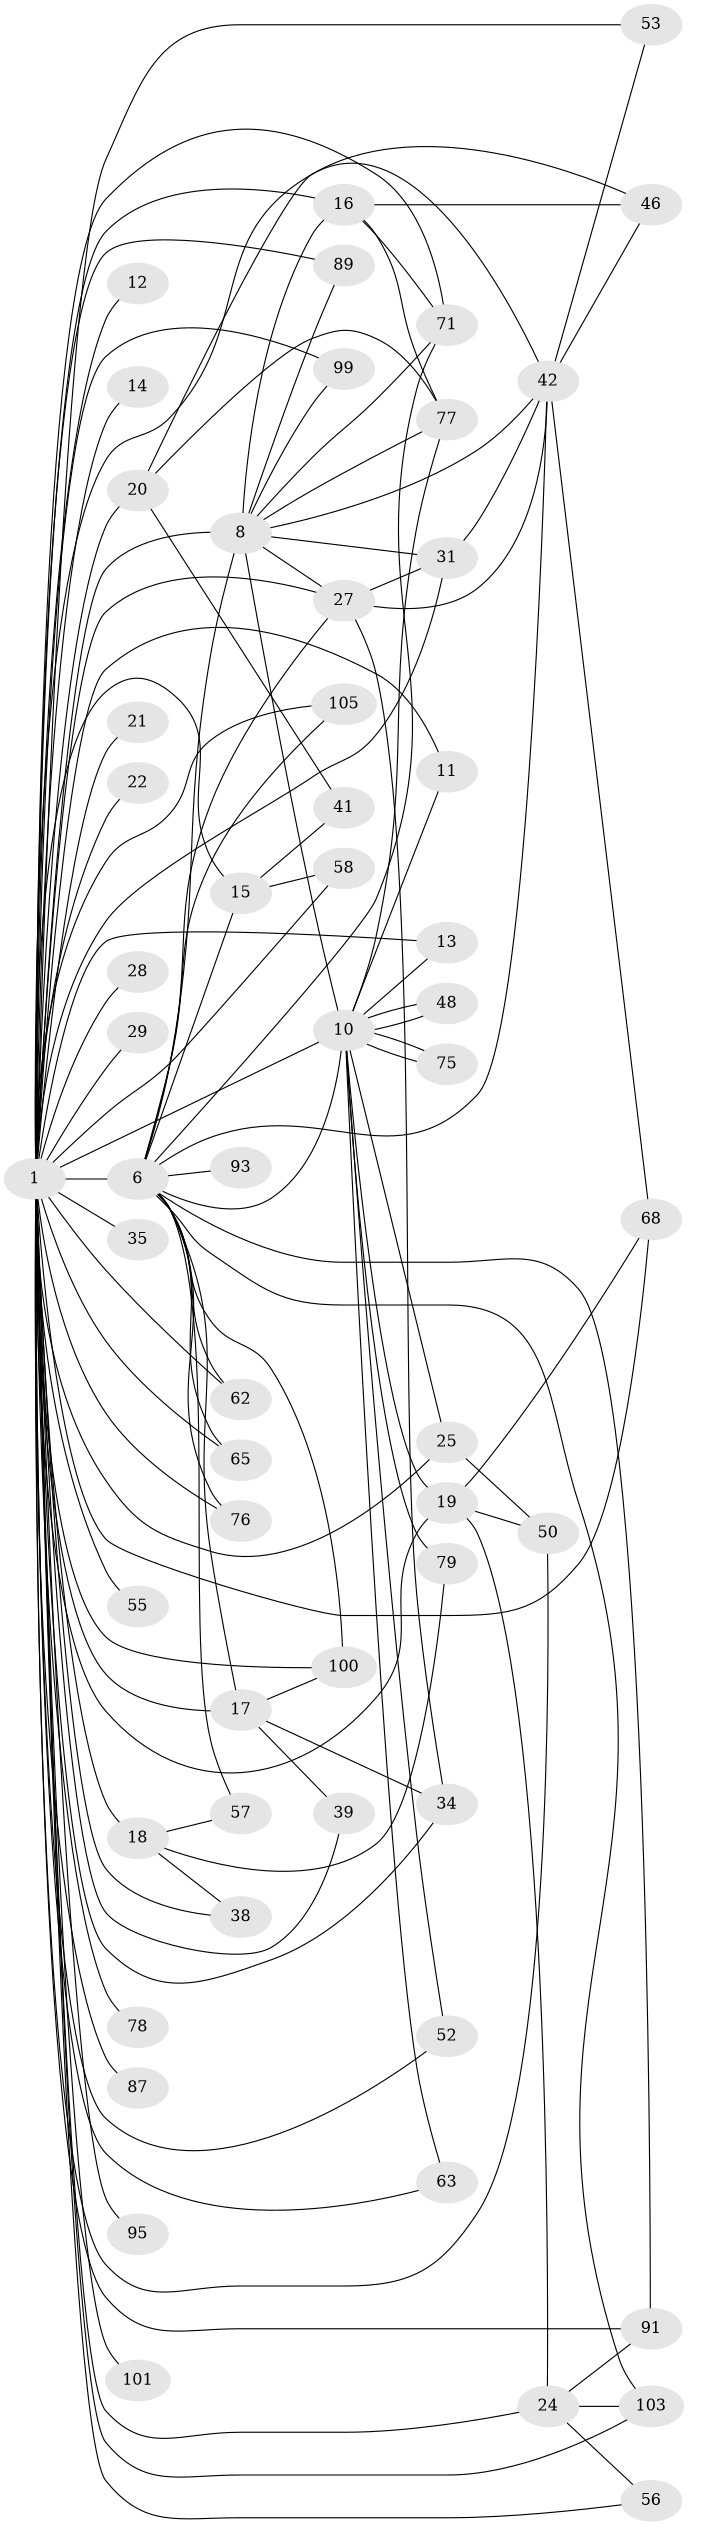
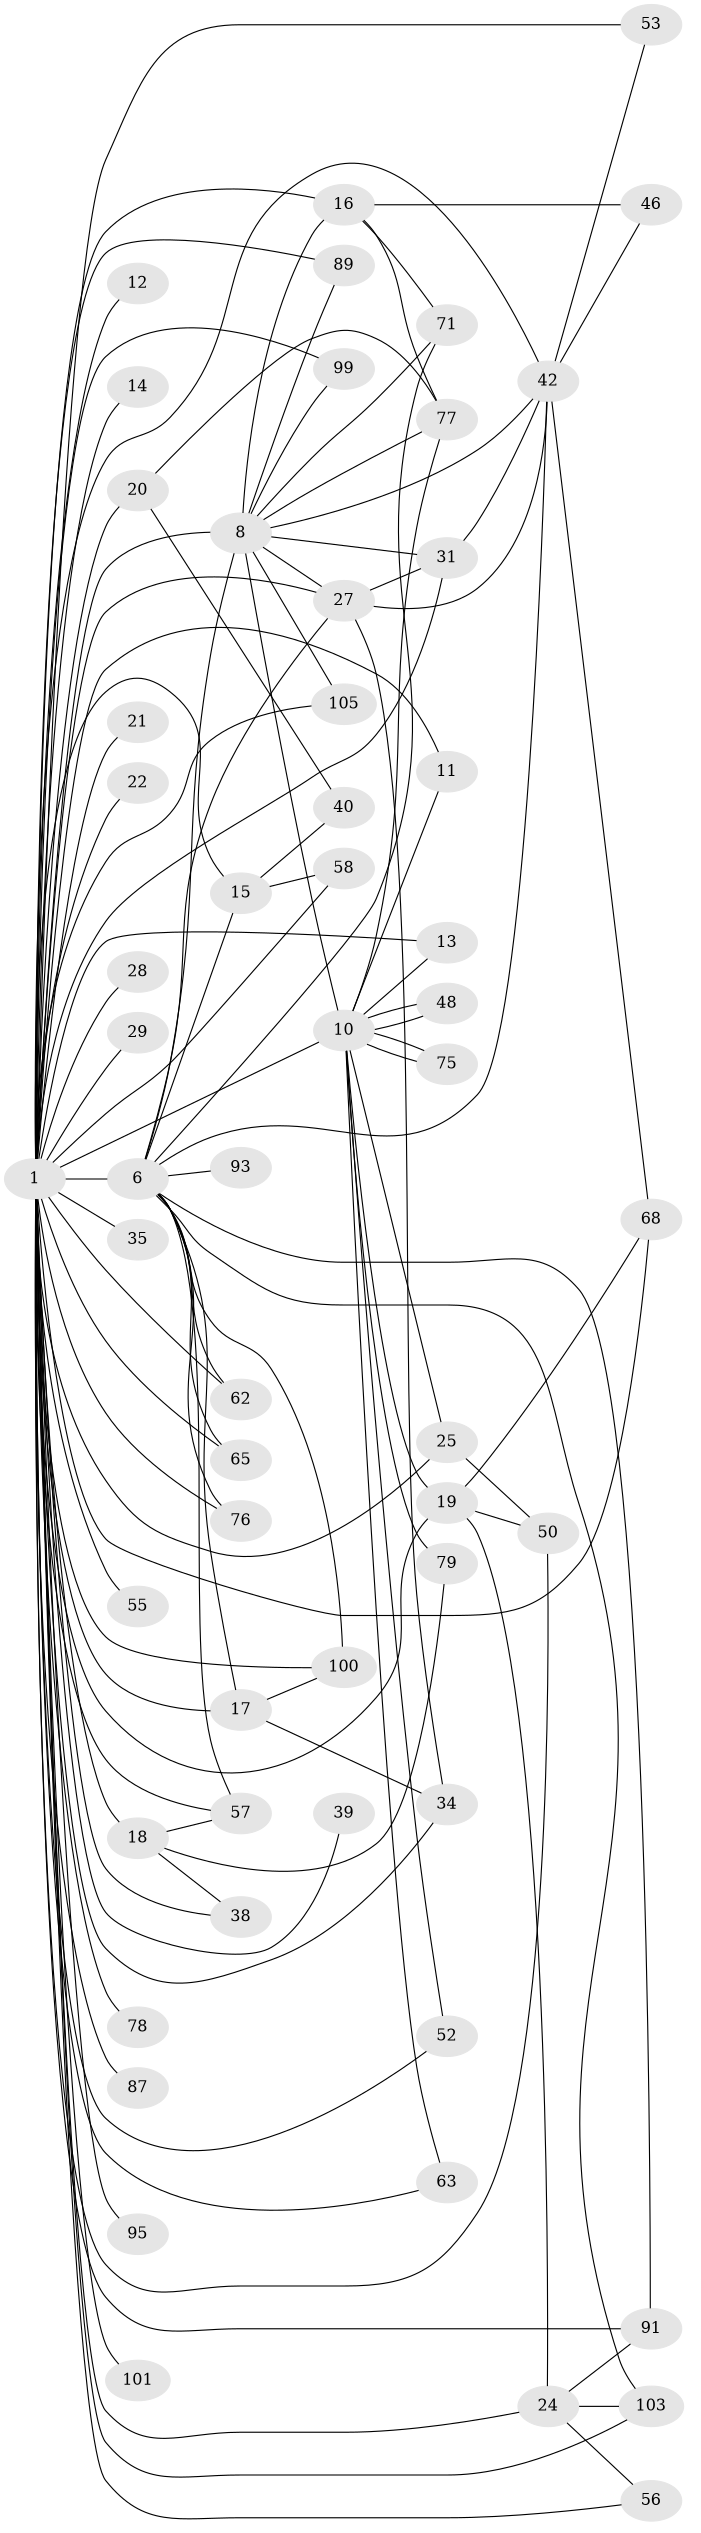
edge "46" -- "20": removed
edge "71" -- "1": now "57" -- "1"
node "41": label "41" -> "40"
edge "105" -- "6": now "105" -- "8"
edge "10" -- "6": removed
edge "17" -- "39": removed
